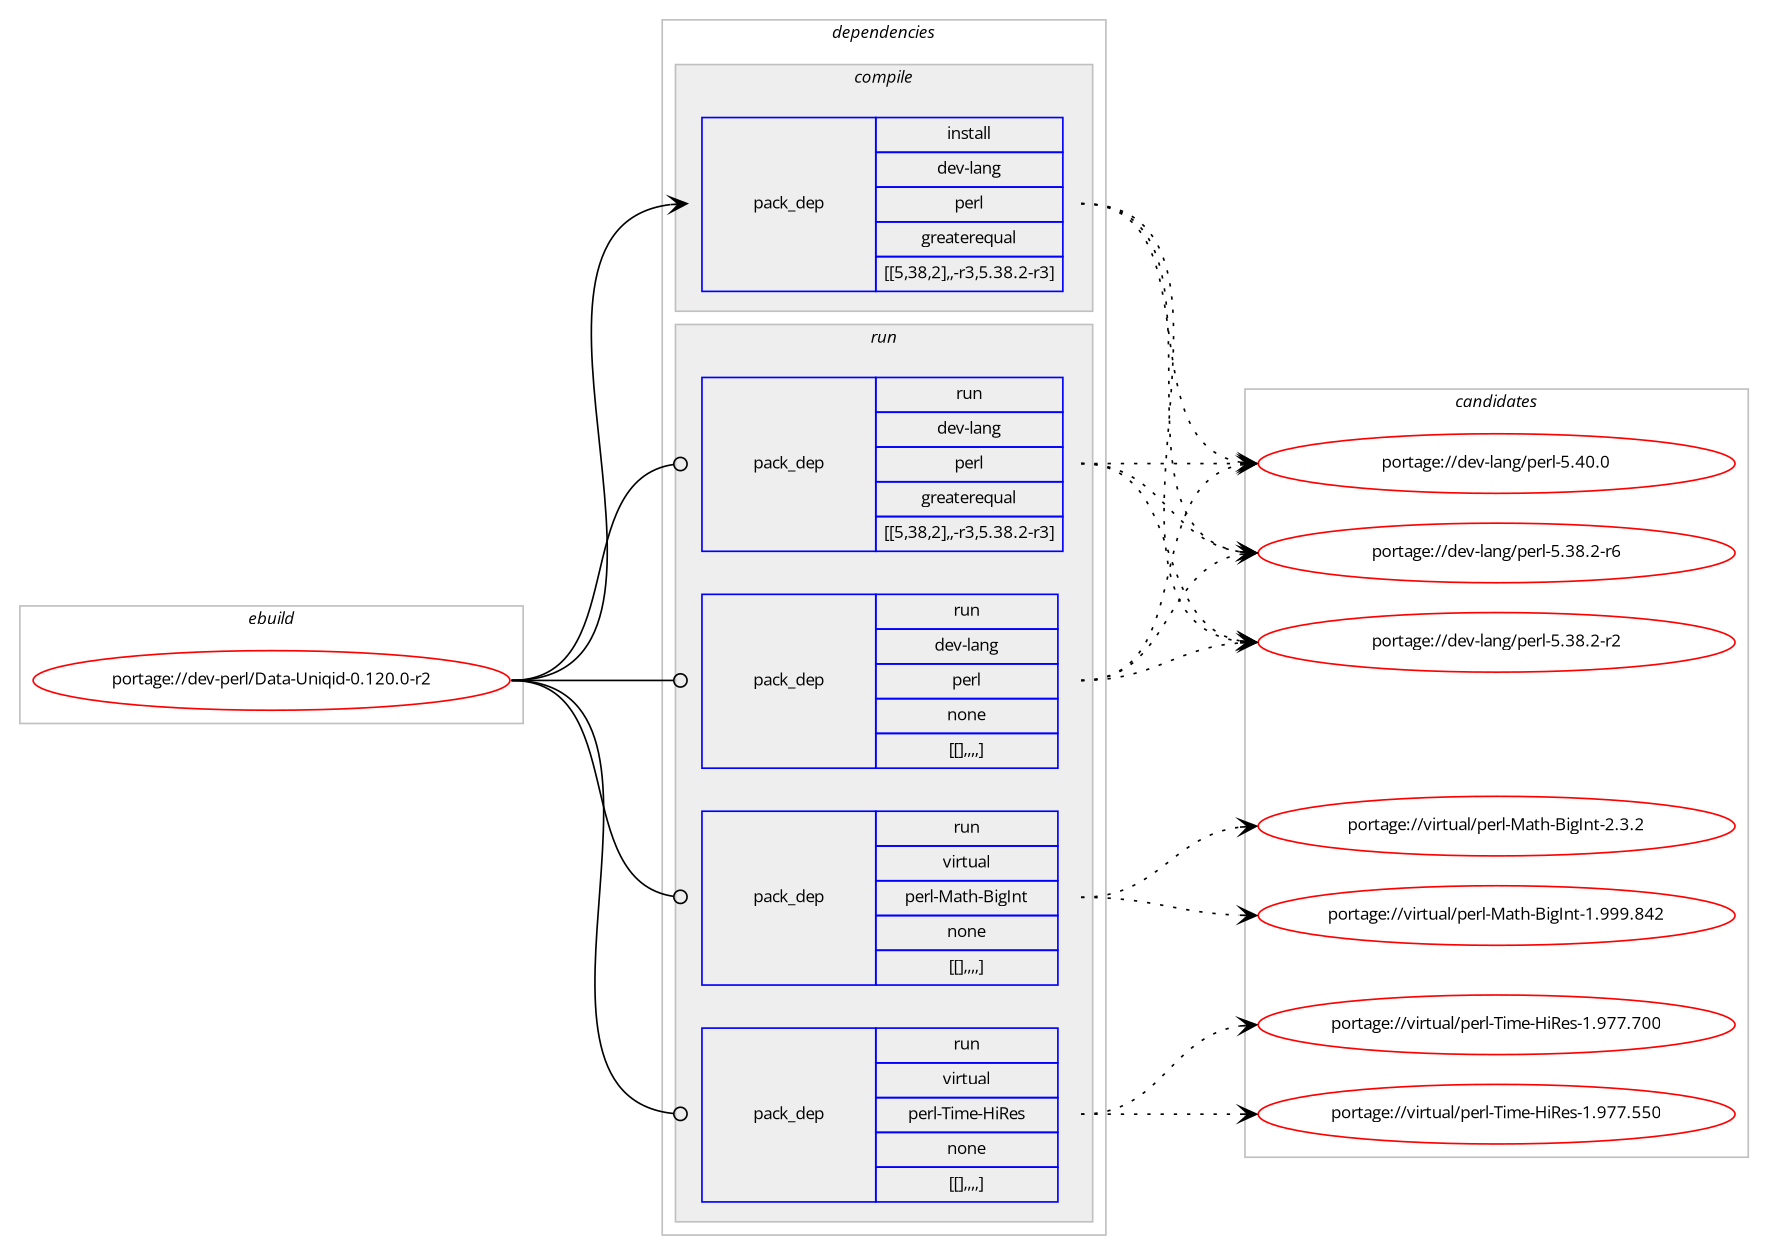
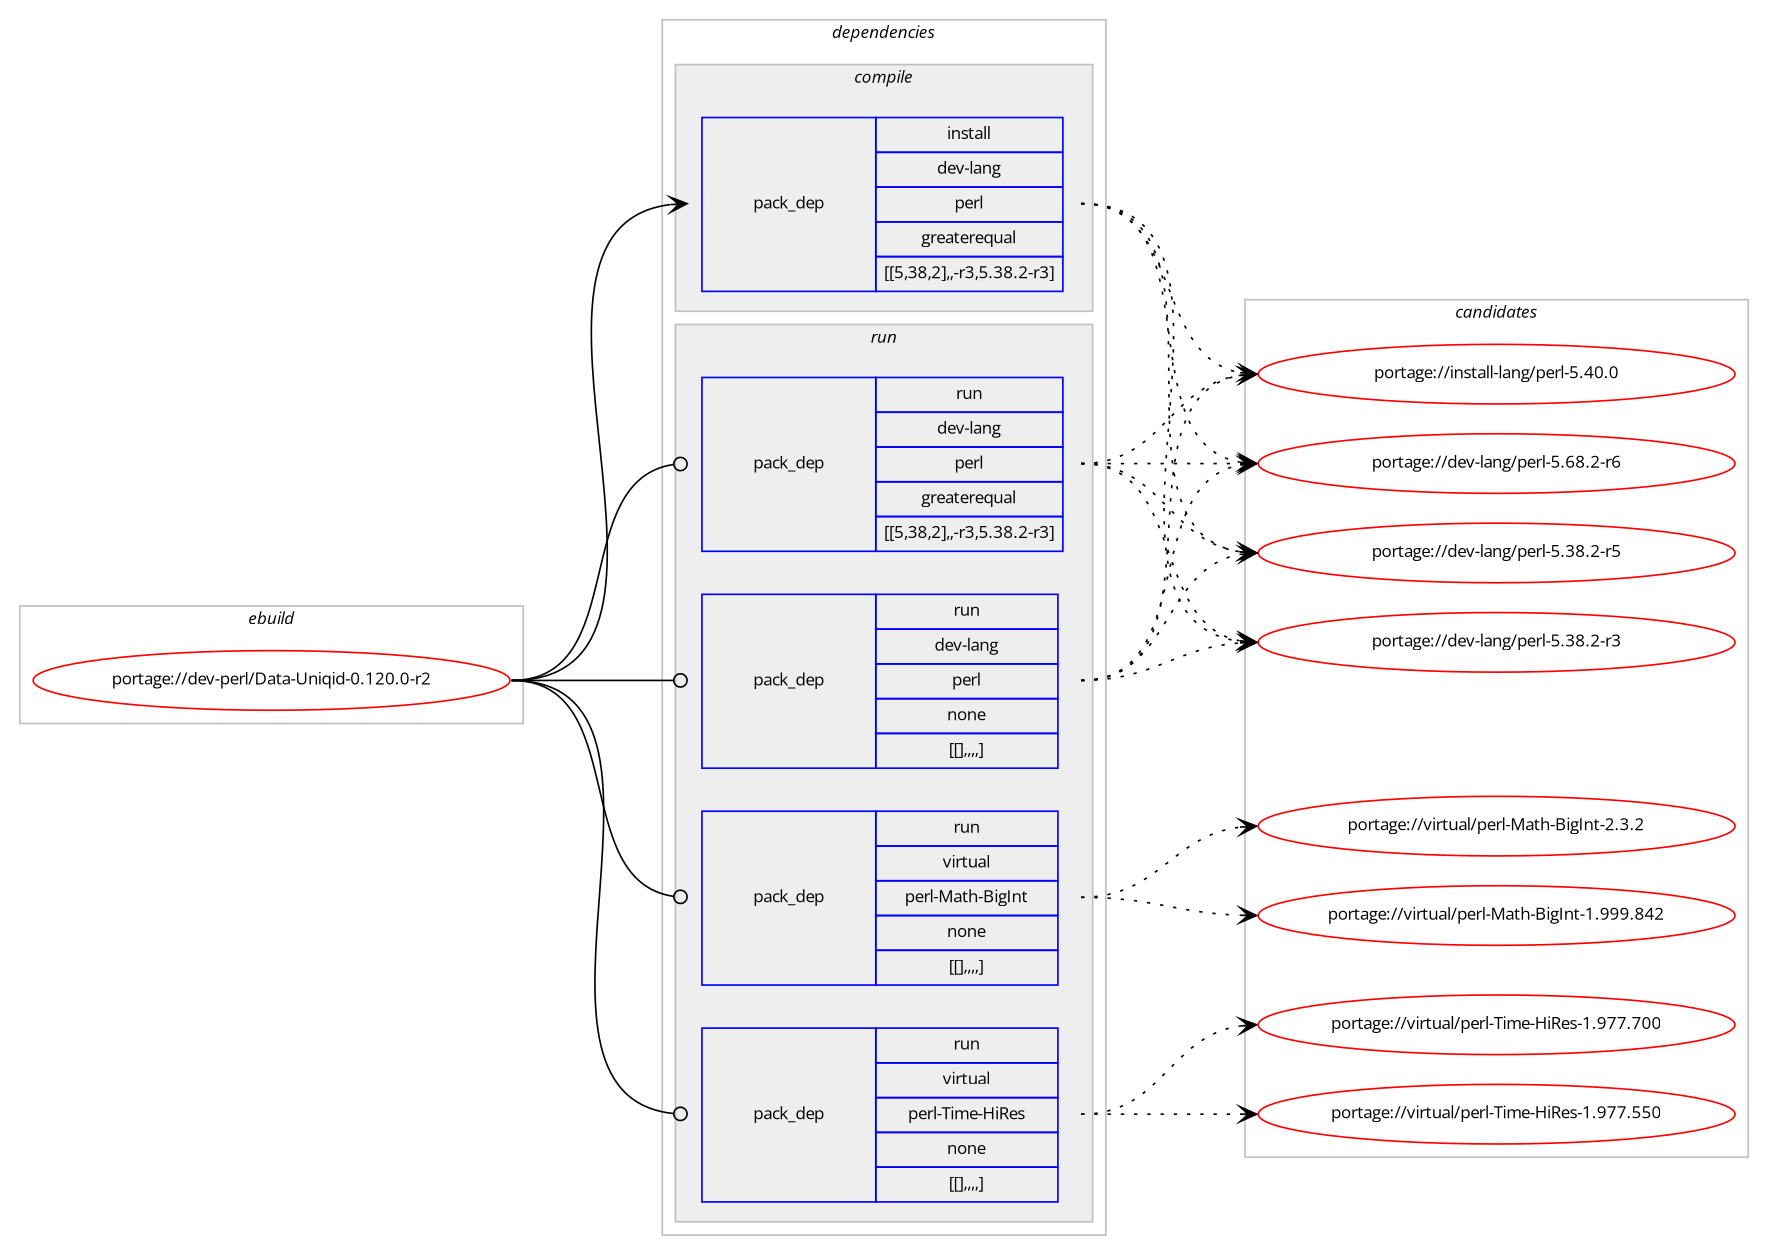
node "portage://dev-lang/perl-5.40.0": label "portage://dev-lang/perl-5.40.0" -> "portage://install-lang/perl-5.40.0"
node "portage://dev-lang/perl-5.38.2-r5": added
node "portage://dev-lang/perl-5.38.2-r6": label "portage://dev-lang/perl-5.38.2-r6" -> "portage://dev-lang/perl-5.68.2-r6"
node "portage://dev-lang/perl-5.38.2-r2": label "portage://dev-lang/perl-5.38.2-r2" -> "portage://dev-lang/perl-5.38.2-r3"
